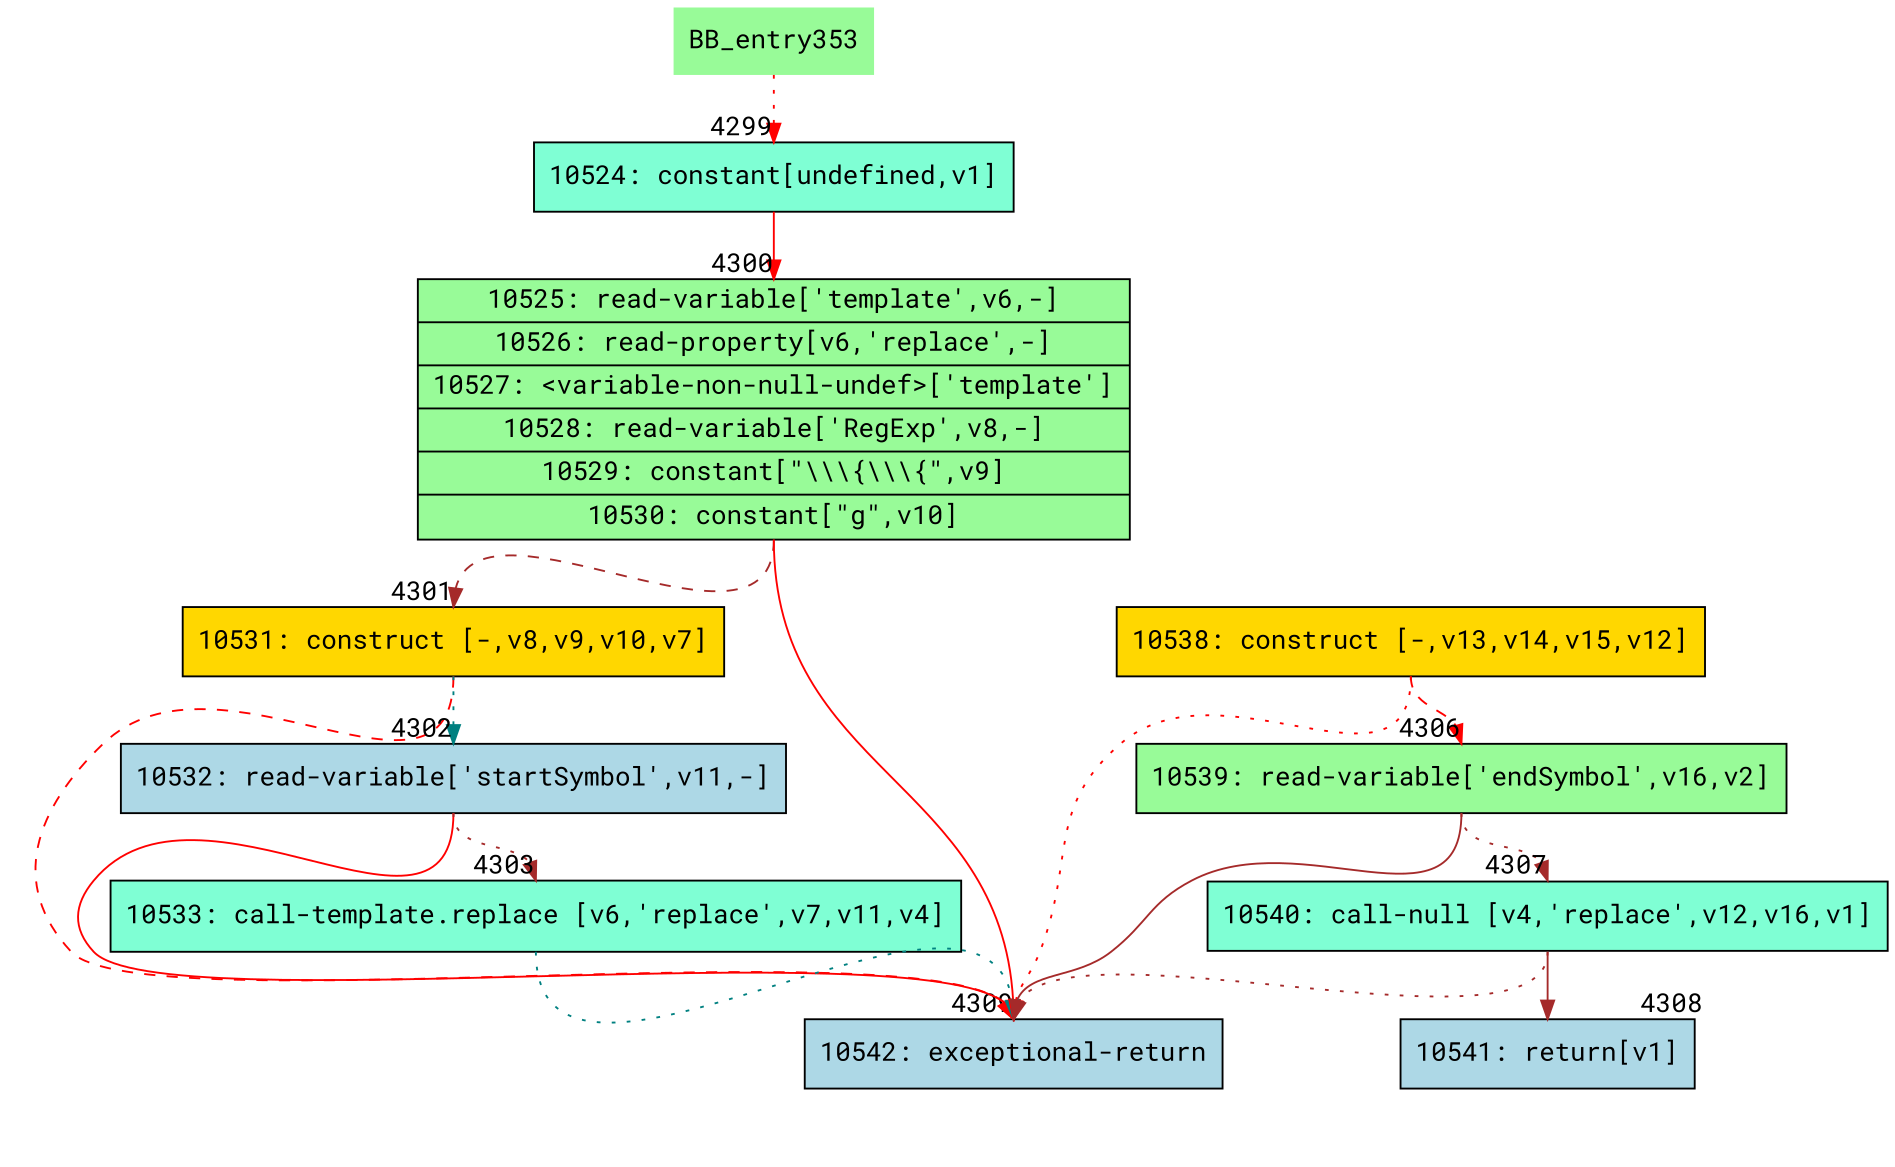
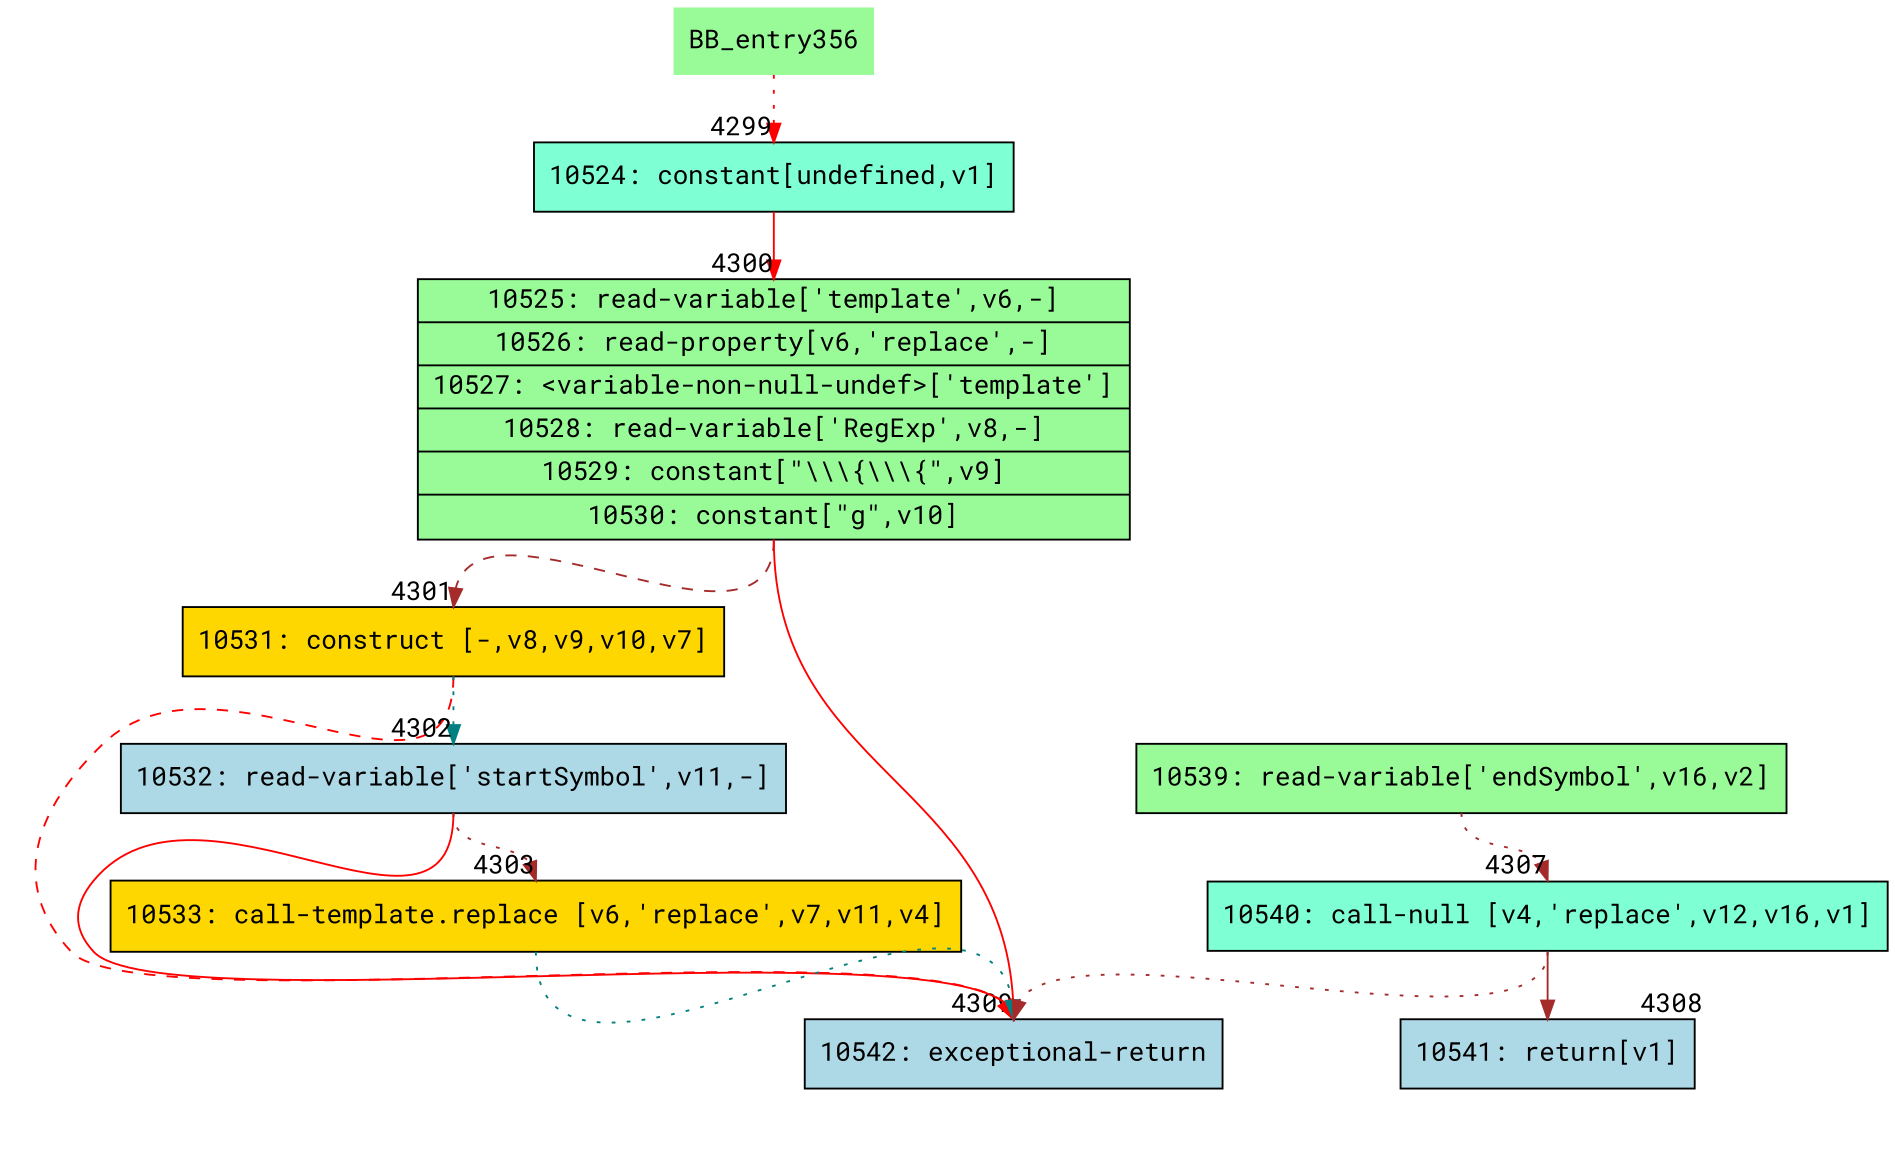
node "BB_entry353": label "BB_entry353" -> "BB_entry356"
node "10538: construct [-,v13,v14,v15,v12]": removed
edge "10539: read-variable['endSymbol',v16,v2]" -> "10542: exceptional-return": removed
node "10533: call-template.replace [v6,'replace',v7,v11,v4]": fillcolor aquamarine -> gold
